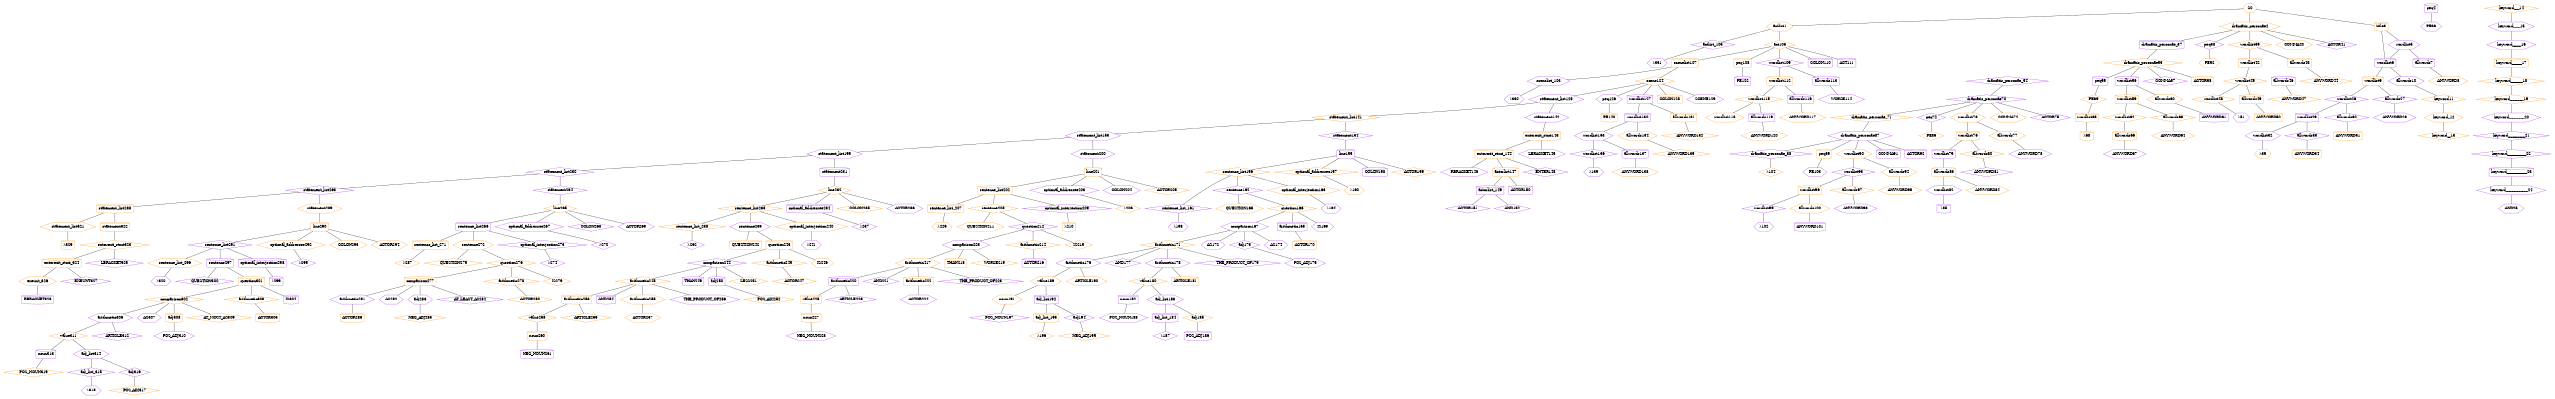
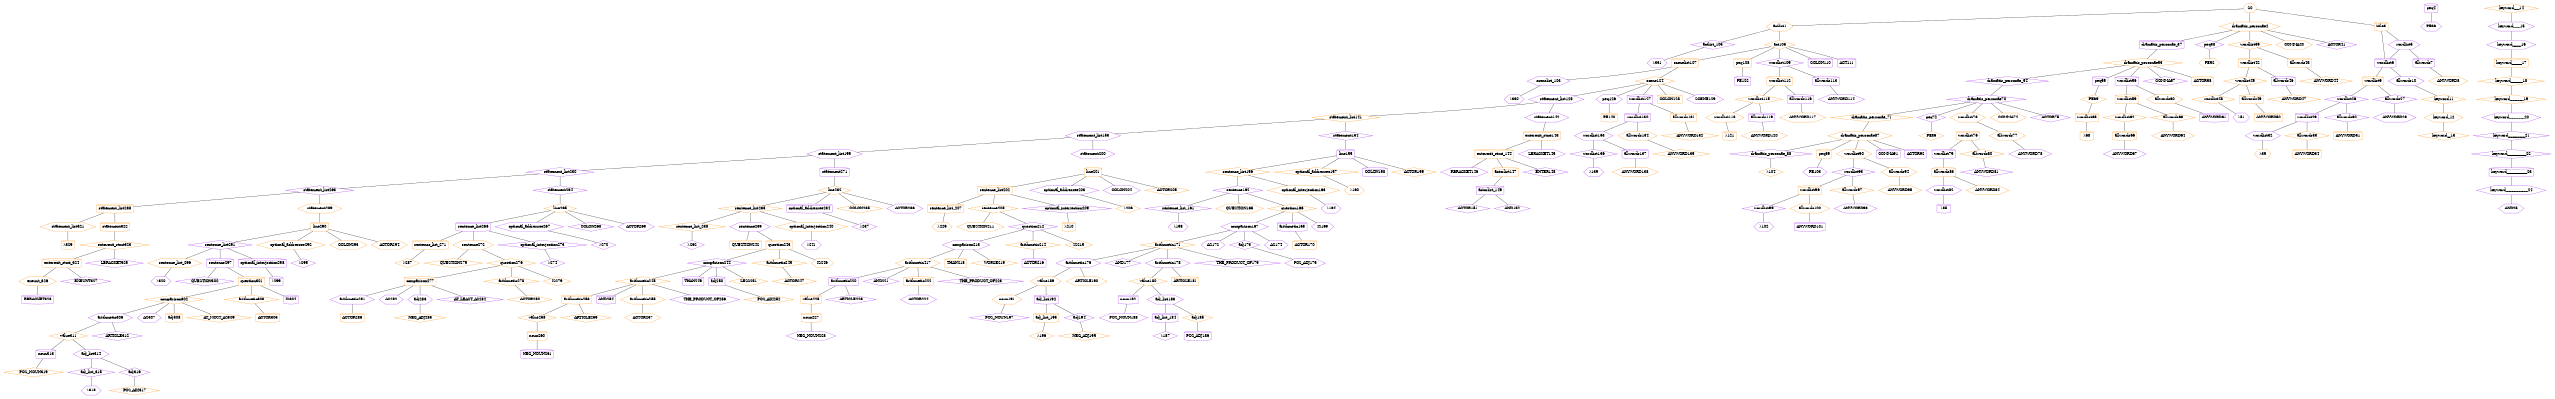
edge "dramatis_personae53" -- "dramatis_personae_54": added
edge "wordlist42" -- "allwords46": added
node "WORSE114": label "WORSE114" -> "ANYWORD114"
edge "wordlist73" -- "wordlist76": removed
node "λ121": added
node "dramatis_personae87": color purple -> darkorange
node "allwords33": color purple -> darkorange
edge "statement200" -- "line201": removed
node "statement231": label "statement231" -> "statement271"
edge "sentence_list156" -- "sentence_list_161": now "sentence162" -- "sentence_list_161"
node "ACTOR150": removed
node "comparison223": label "comparison223" -> "comparison213"
node "POS_ADJ310": removed
